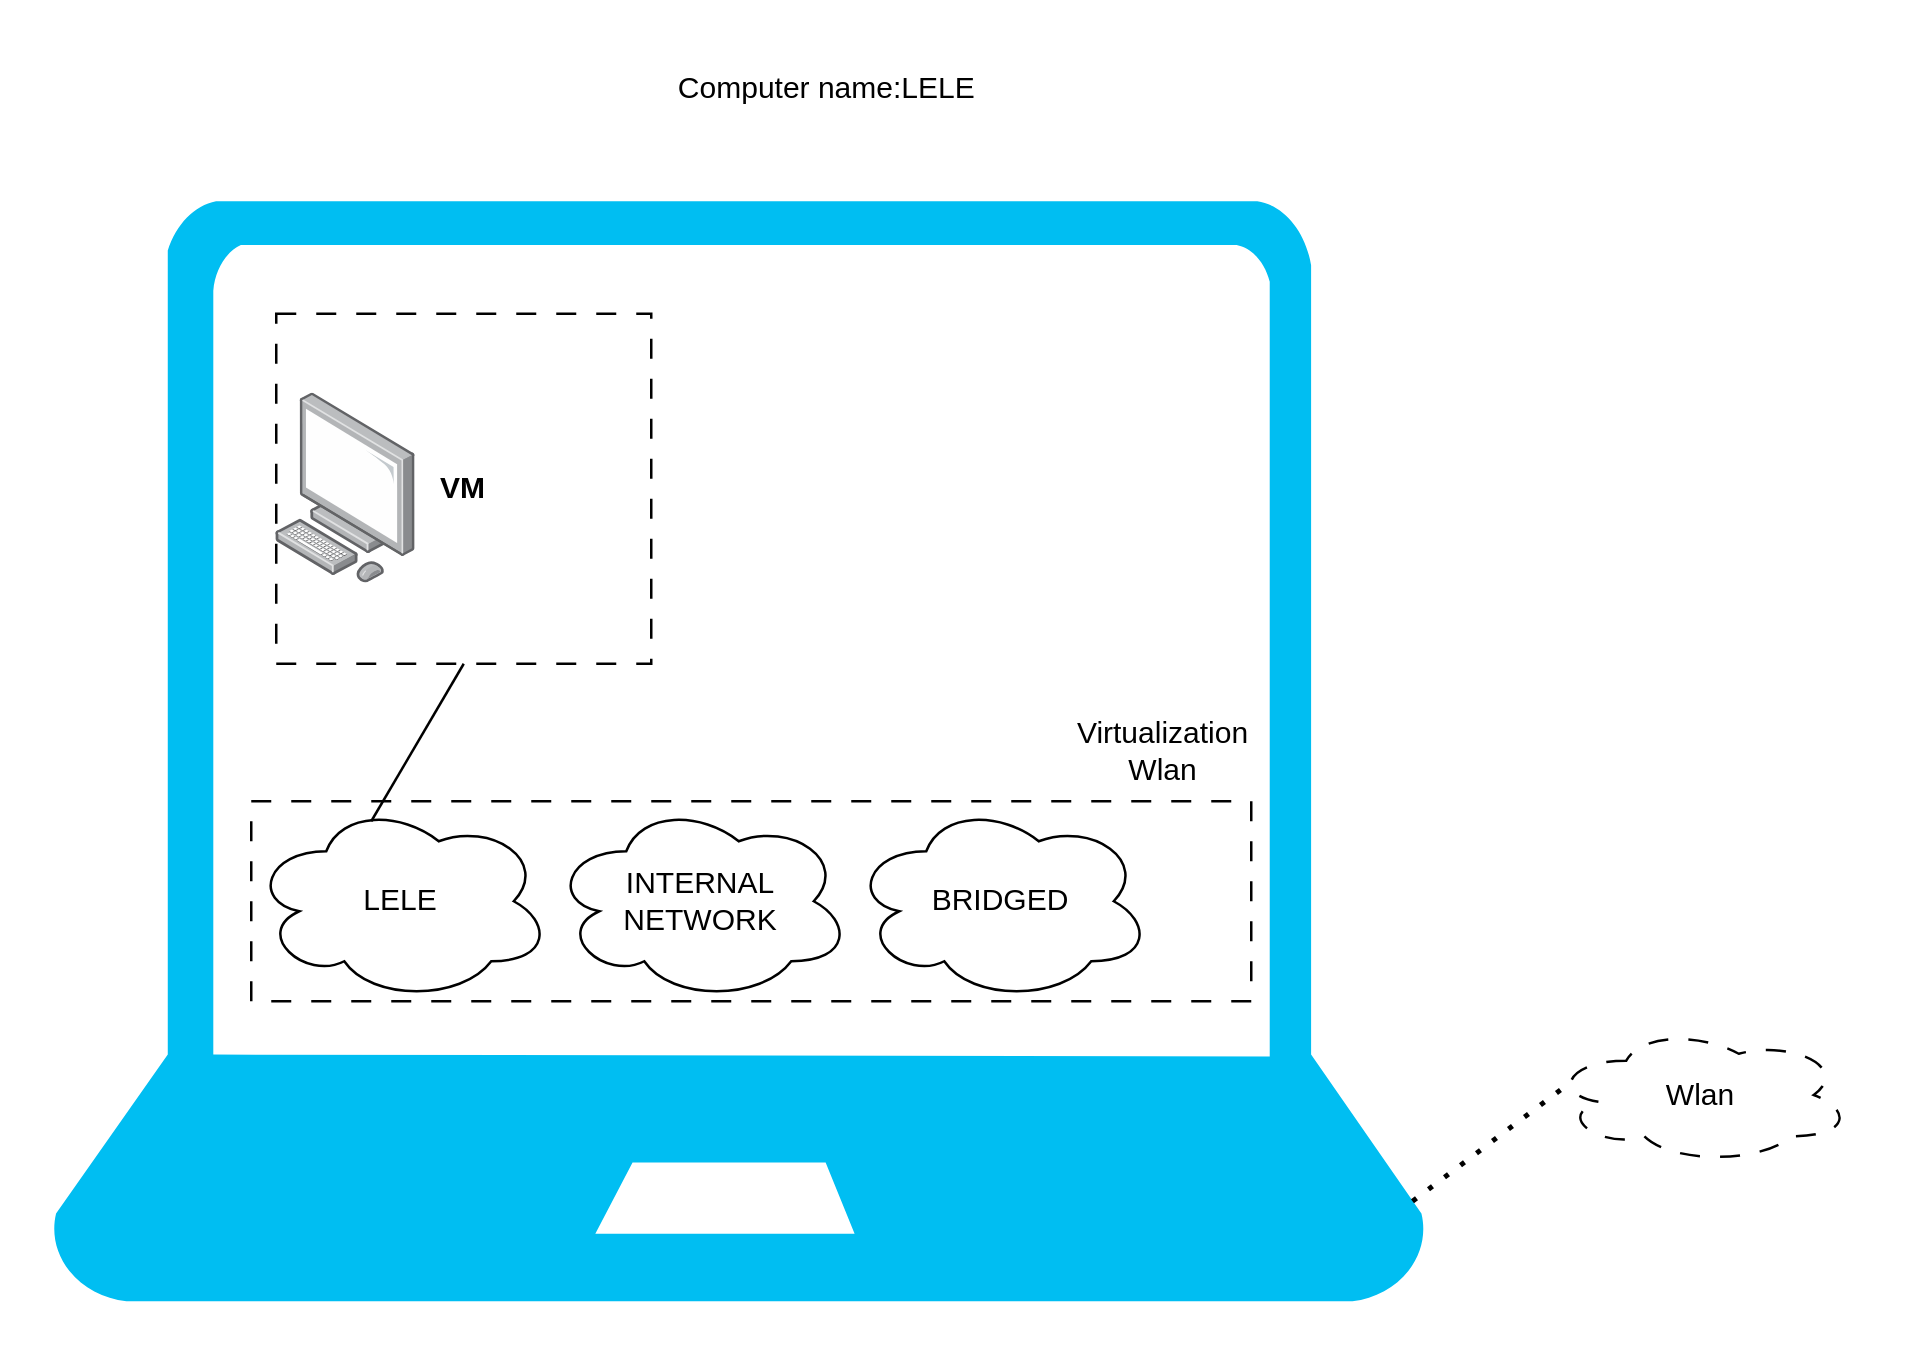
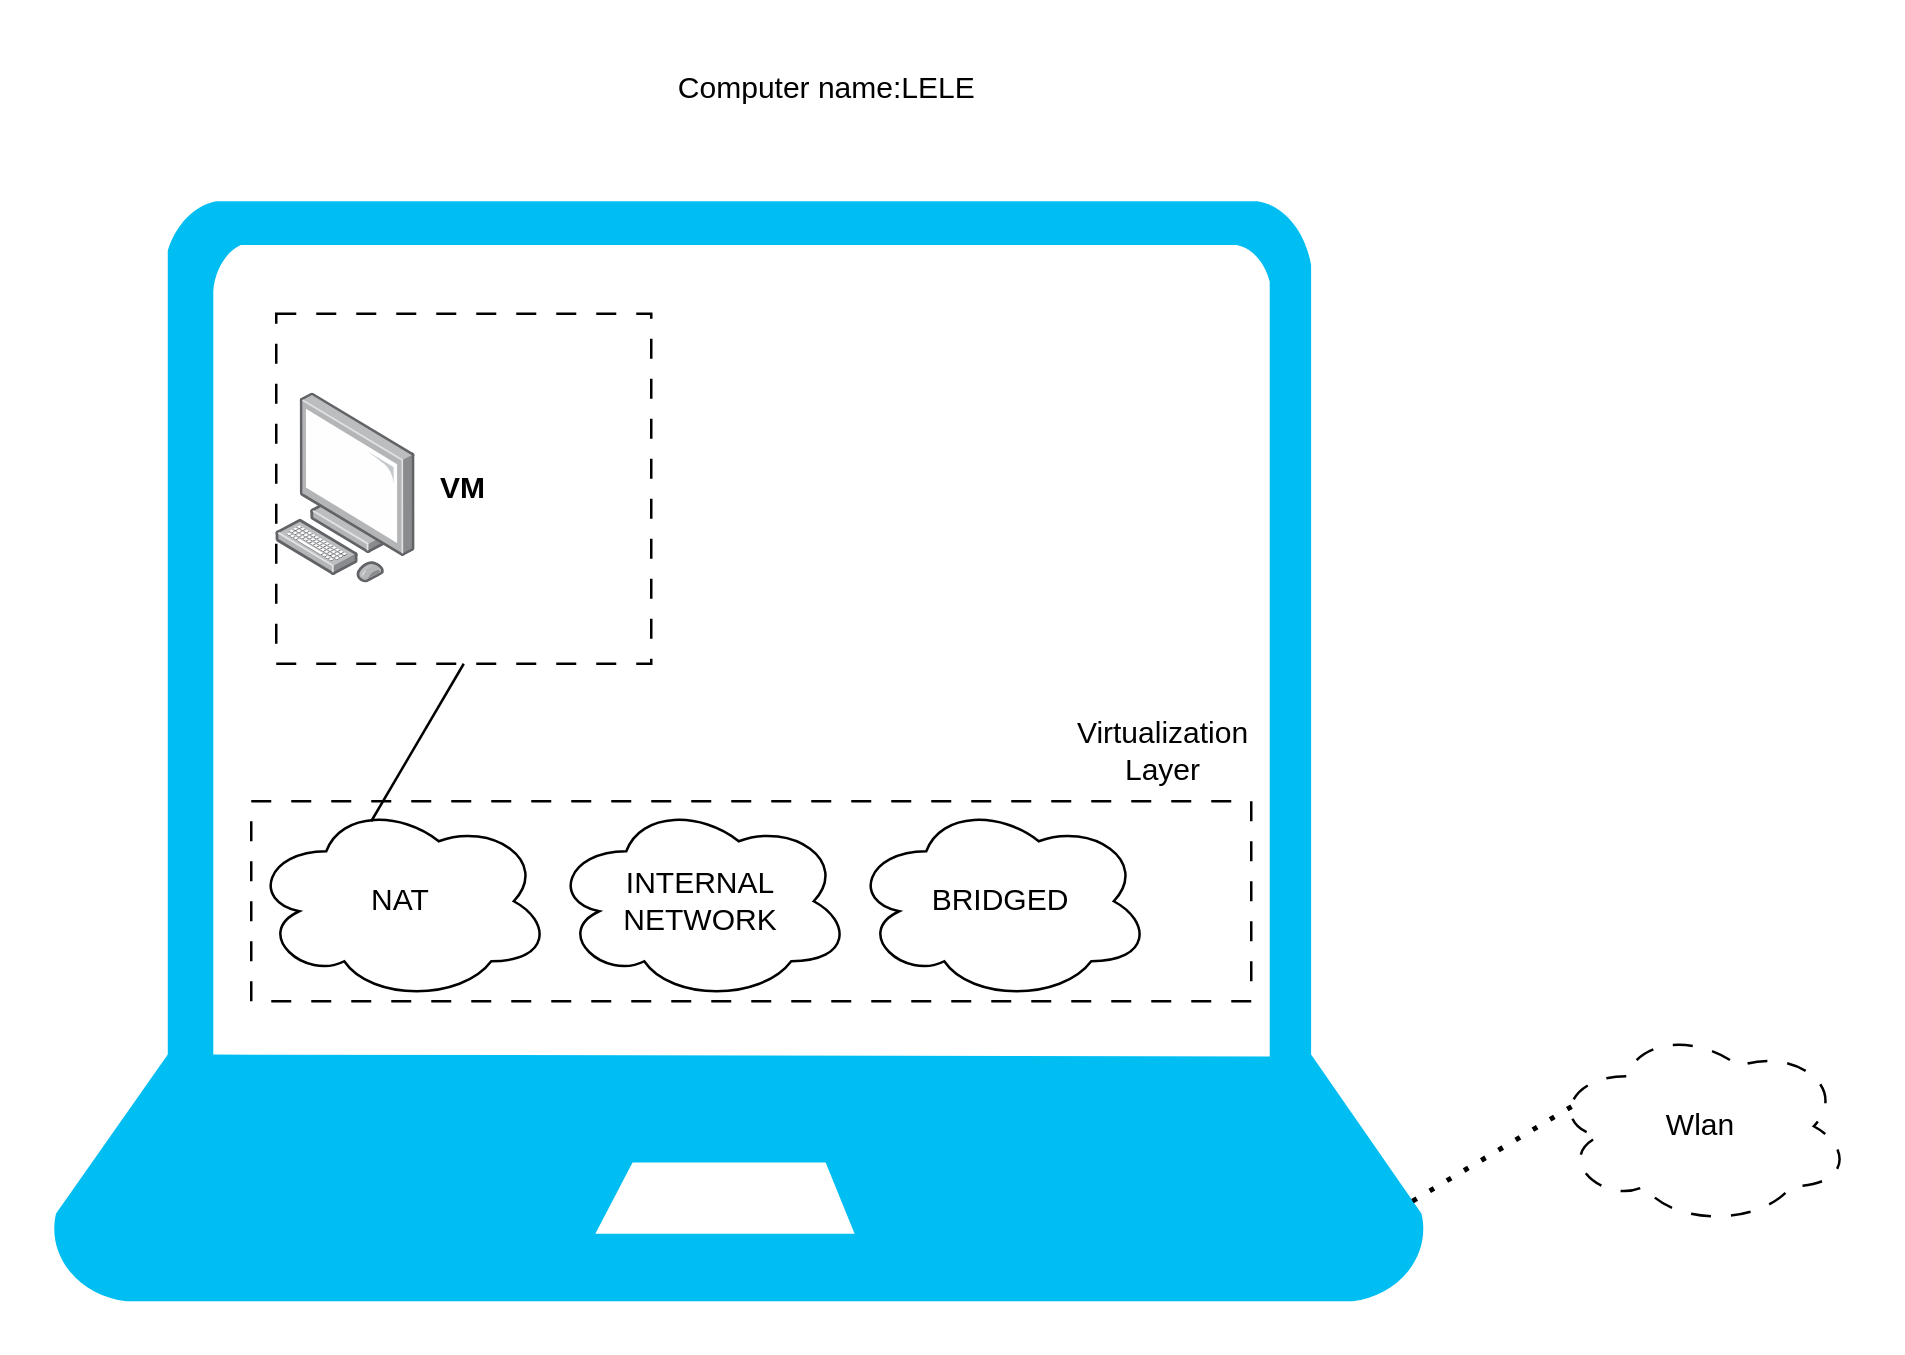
node "Virtualization Wlan": label "Virtualization Wlan" -> "Virtualization Layer"
node "LELE": label "LELE" -> "NAT"
node "Wlan": size 300x138 -> 300x200
